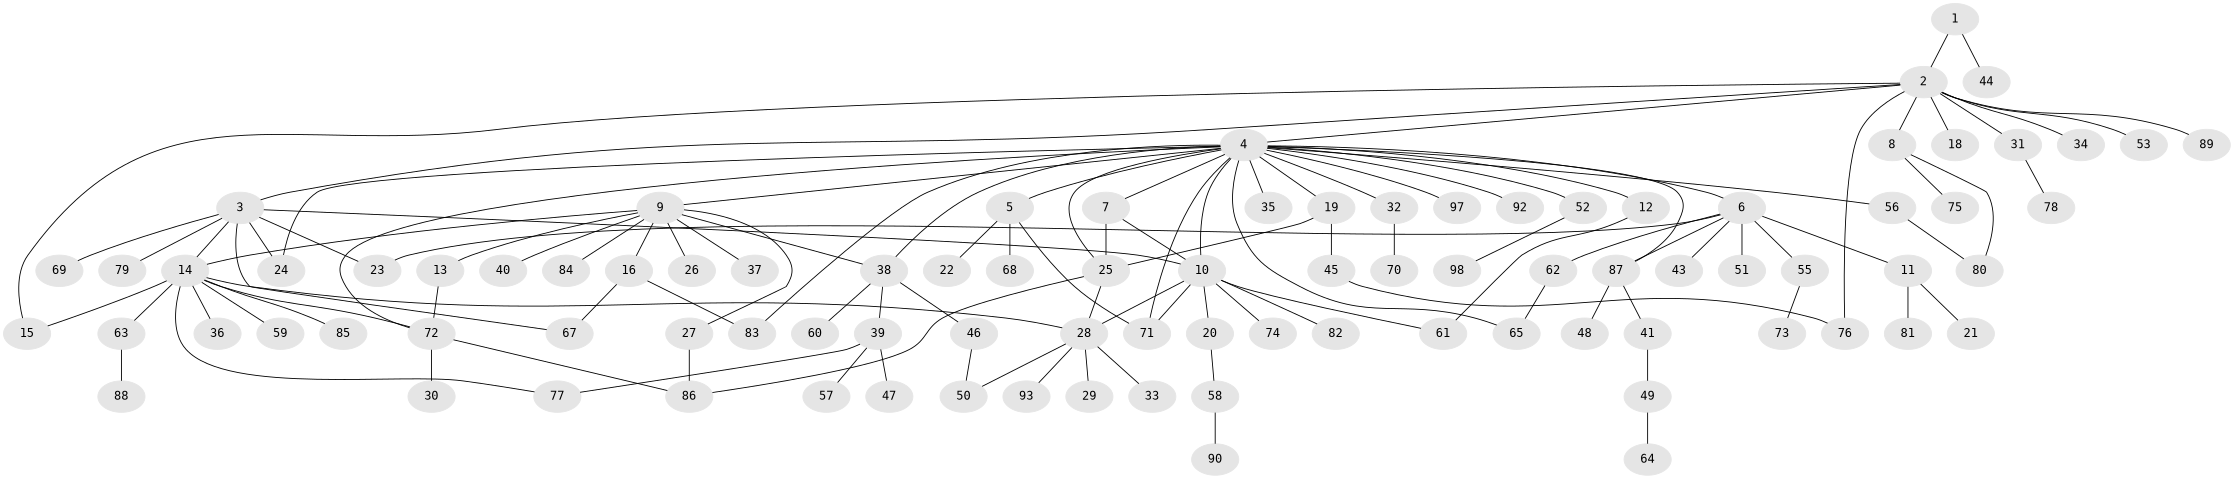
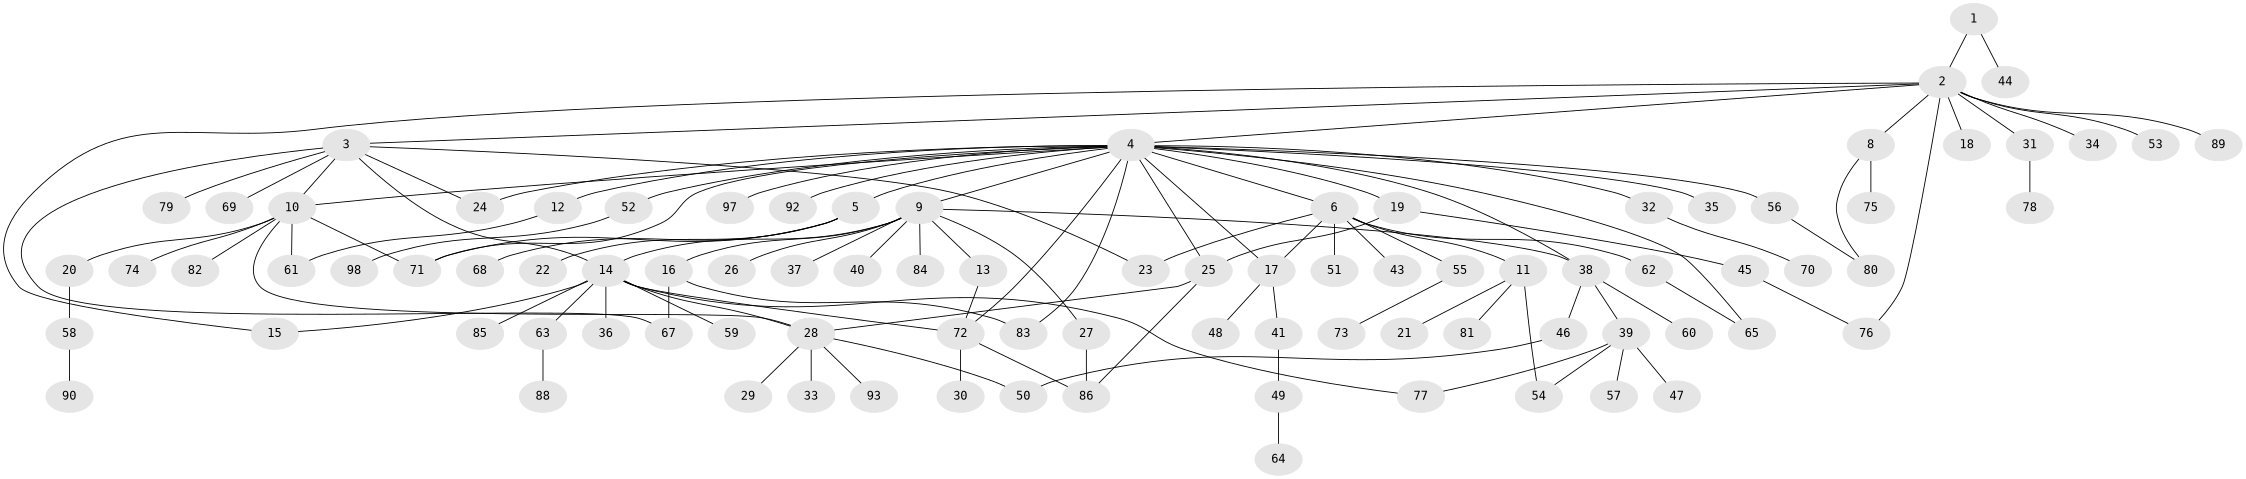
node "7": removed
node "87": label "87" -> "17"
node "54": added
